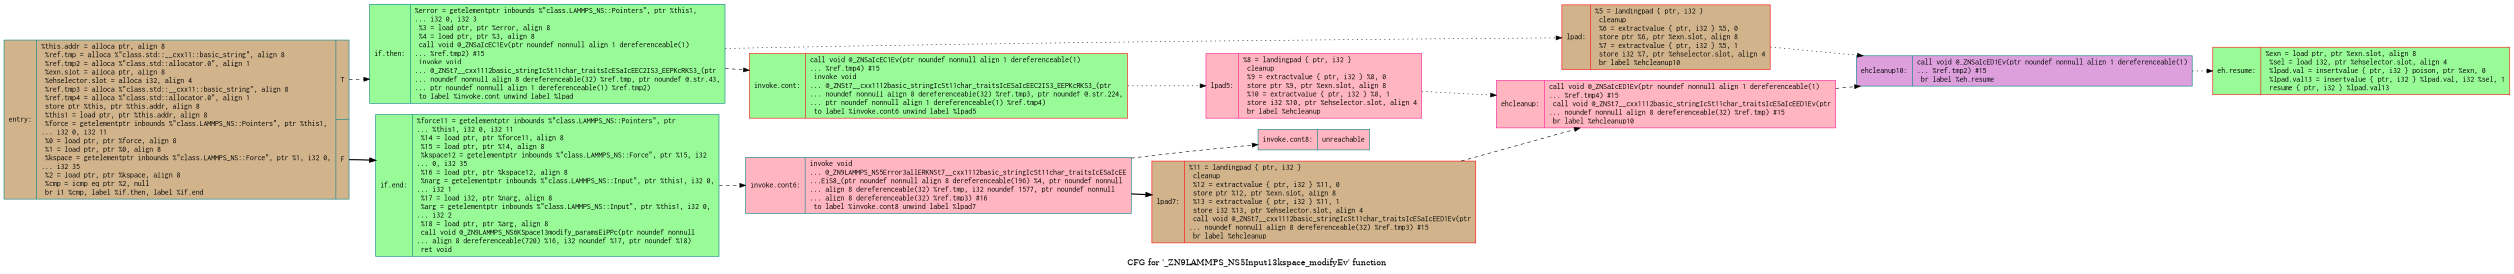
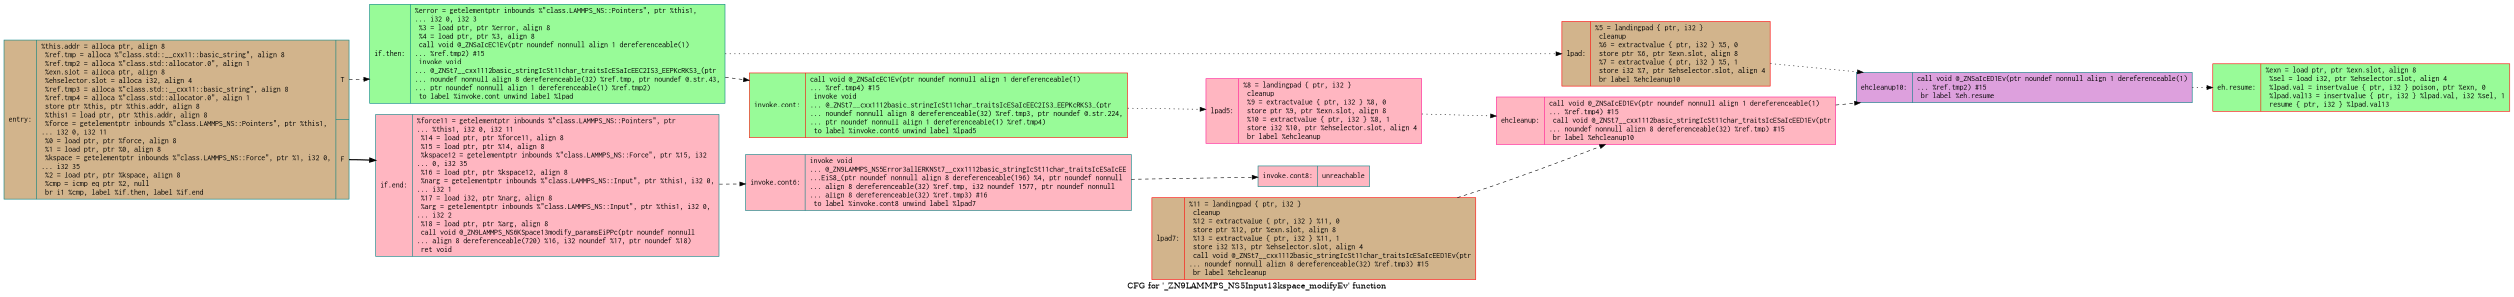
node "if.end:": fillcolor palegreen -> lightpink
edge "invoke.cont6:" -> "lpad7:": removed
